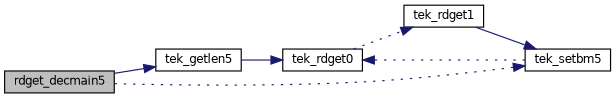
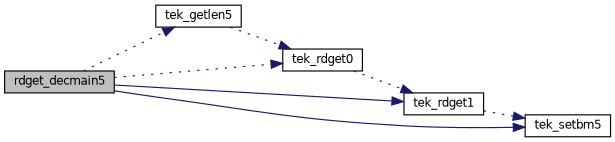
edge "tek_rdget1" -> "tek_setbm5": style solid -> dotted
edge "tek_getlen5" -> "tek_rdget0": style solid -> dotted
edge "tek_setbm5" -> "tek_rdget0": now "rdget_decmain5" -> "tek_rdget0"
edge "rdget_decmain5" -> "tek_getlen5": style solid -> dotted
edge "rdget_decmain5" -> "tek_setbm5": style dotted -> solid
edge "rdget_decmain5" -> "tek_rdget1": added
